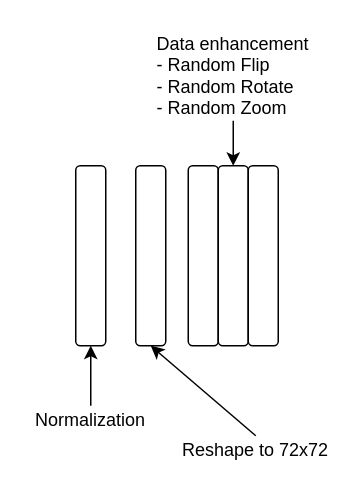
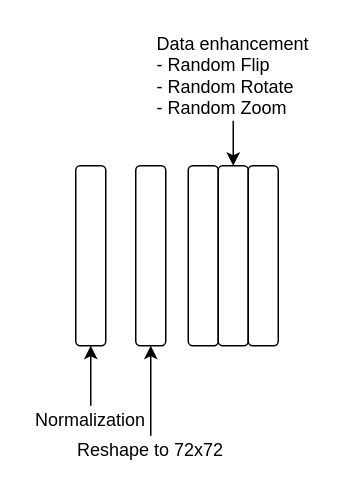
node "Reshape to 72x72": moved (256, 451) -> (151, 451)
